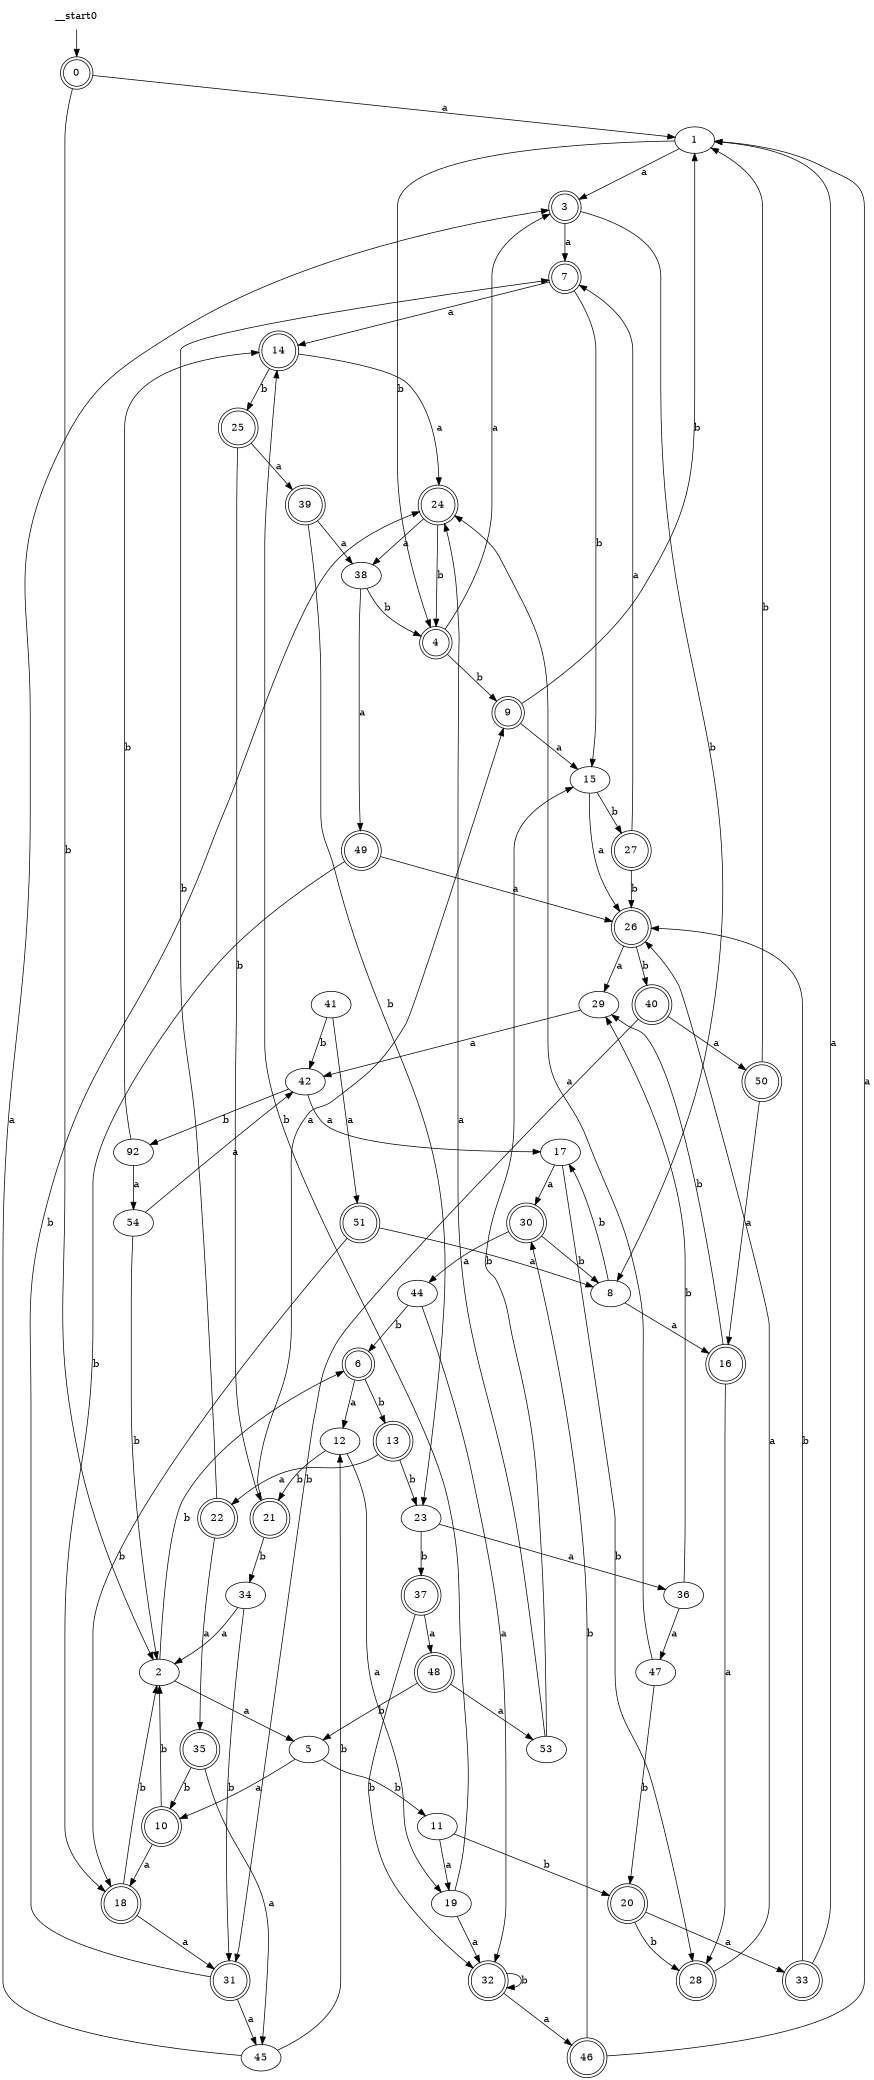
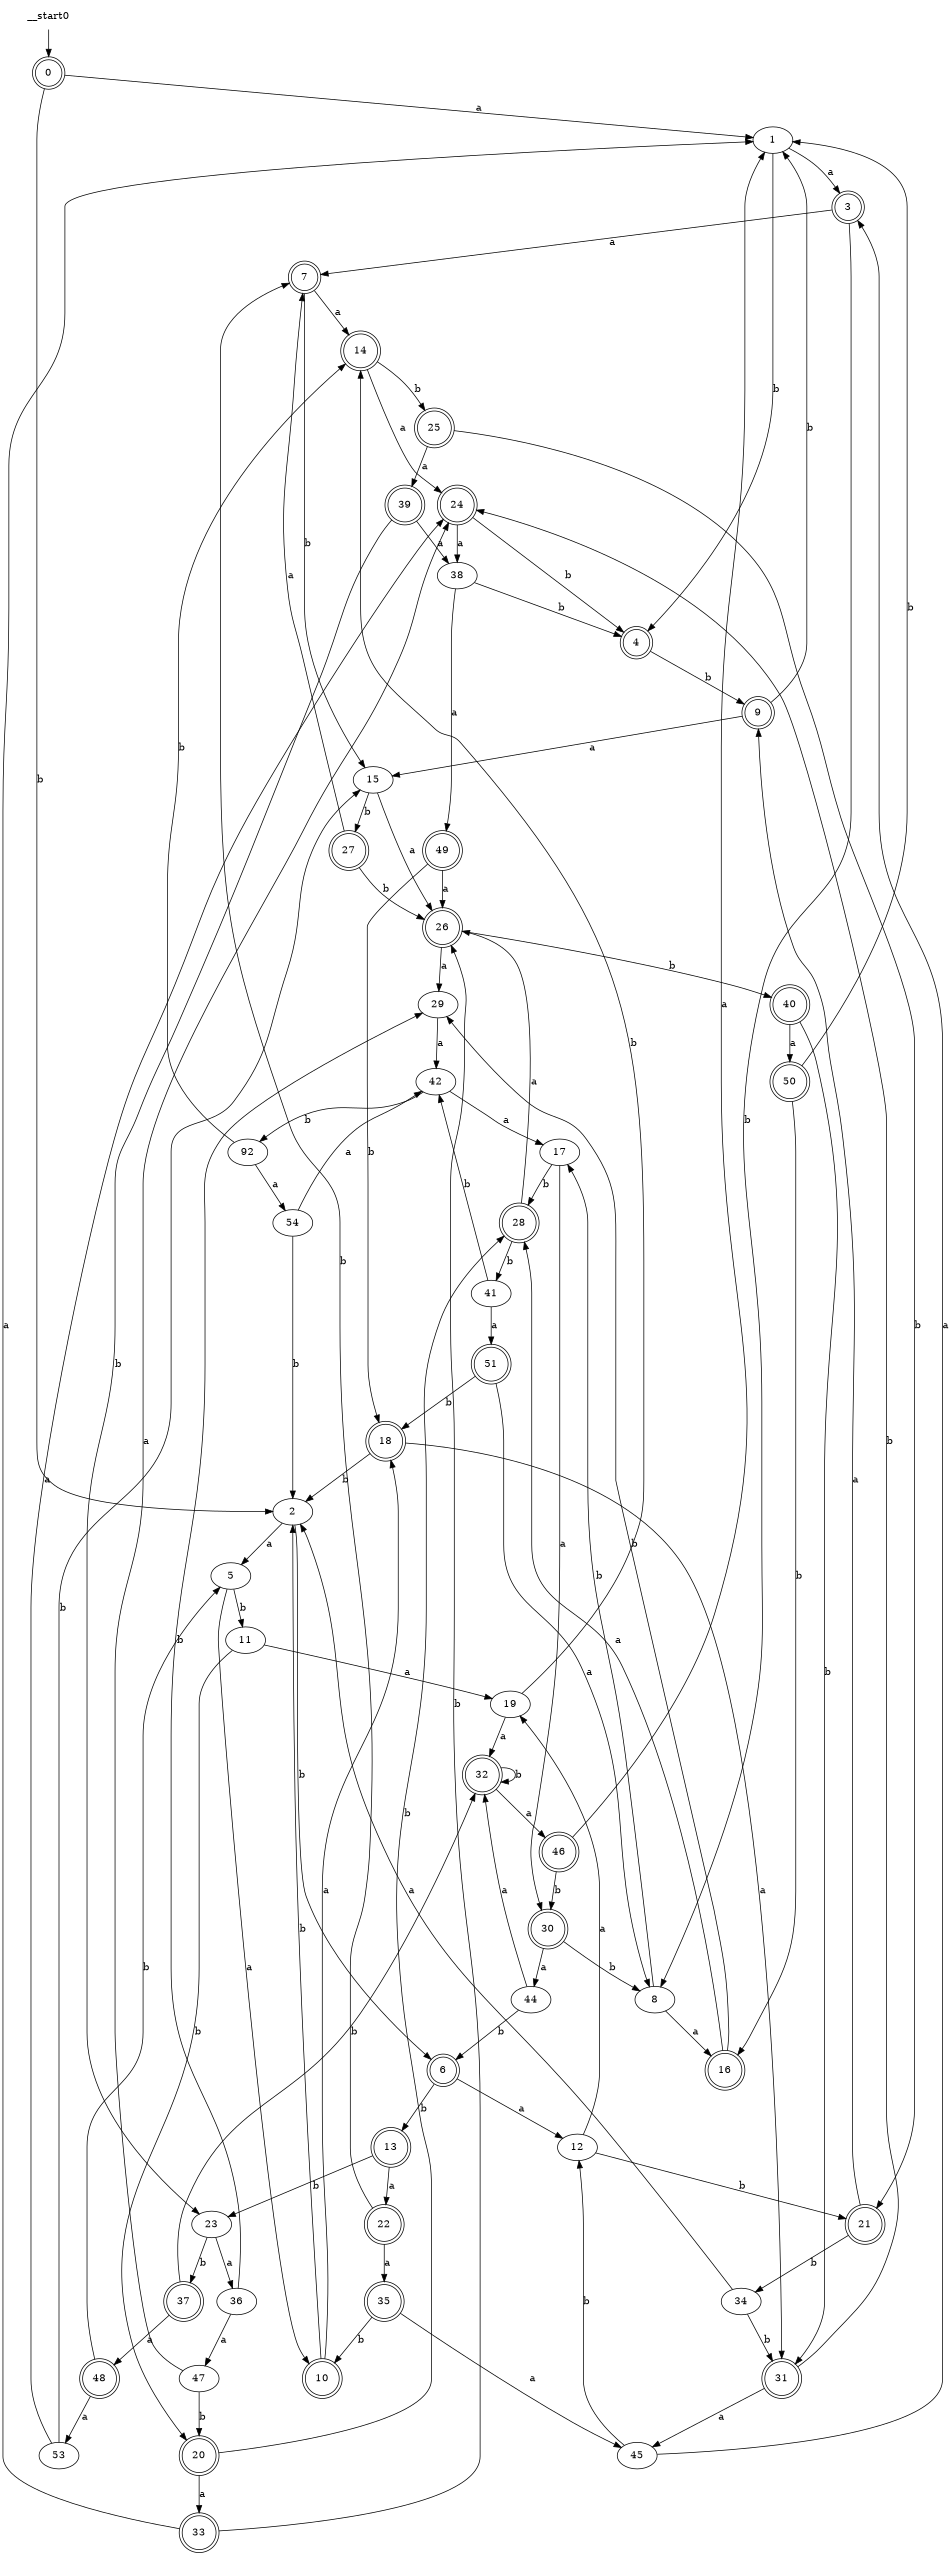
edge "4" -> "3": removed, label "a"
edge "50" -> "16": label "a" -> "b"
edge "28" -> "41": added, label "b"
